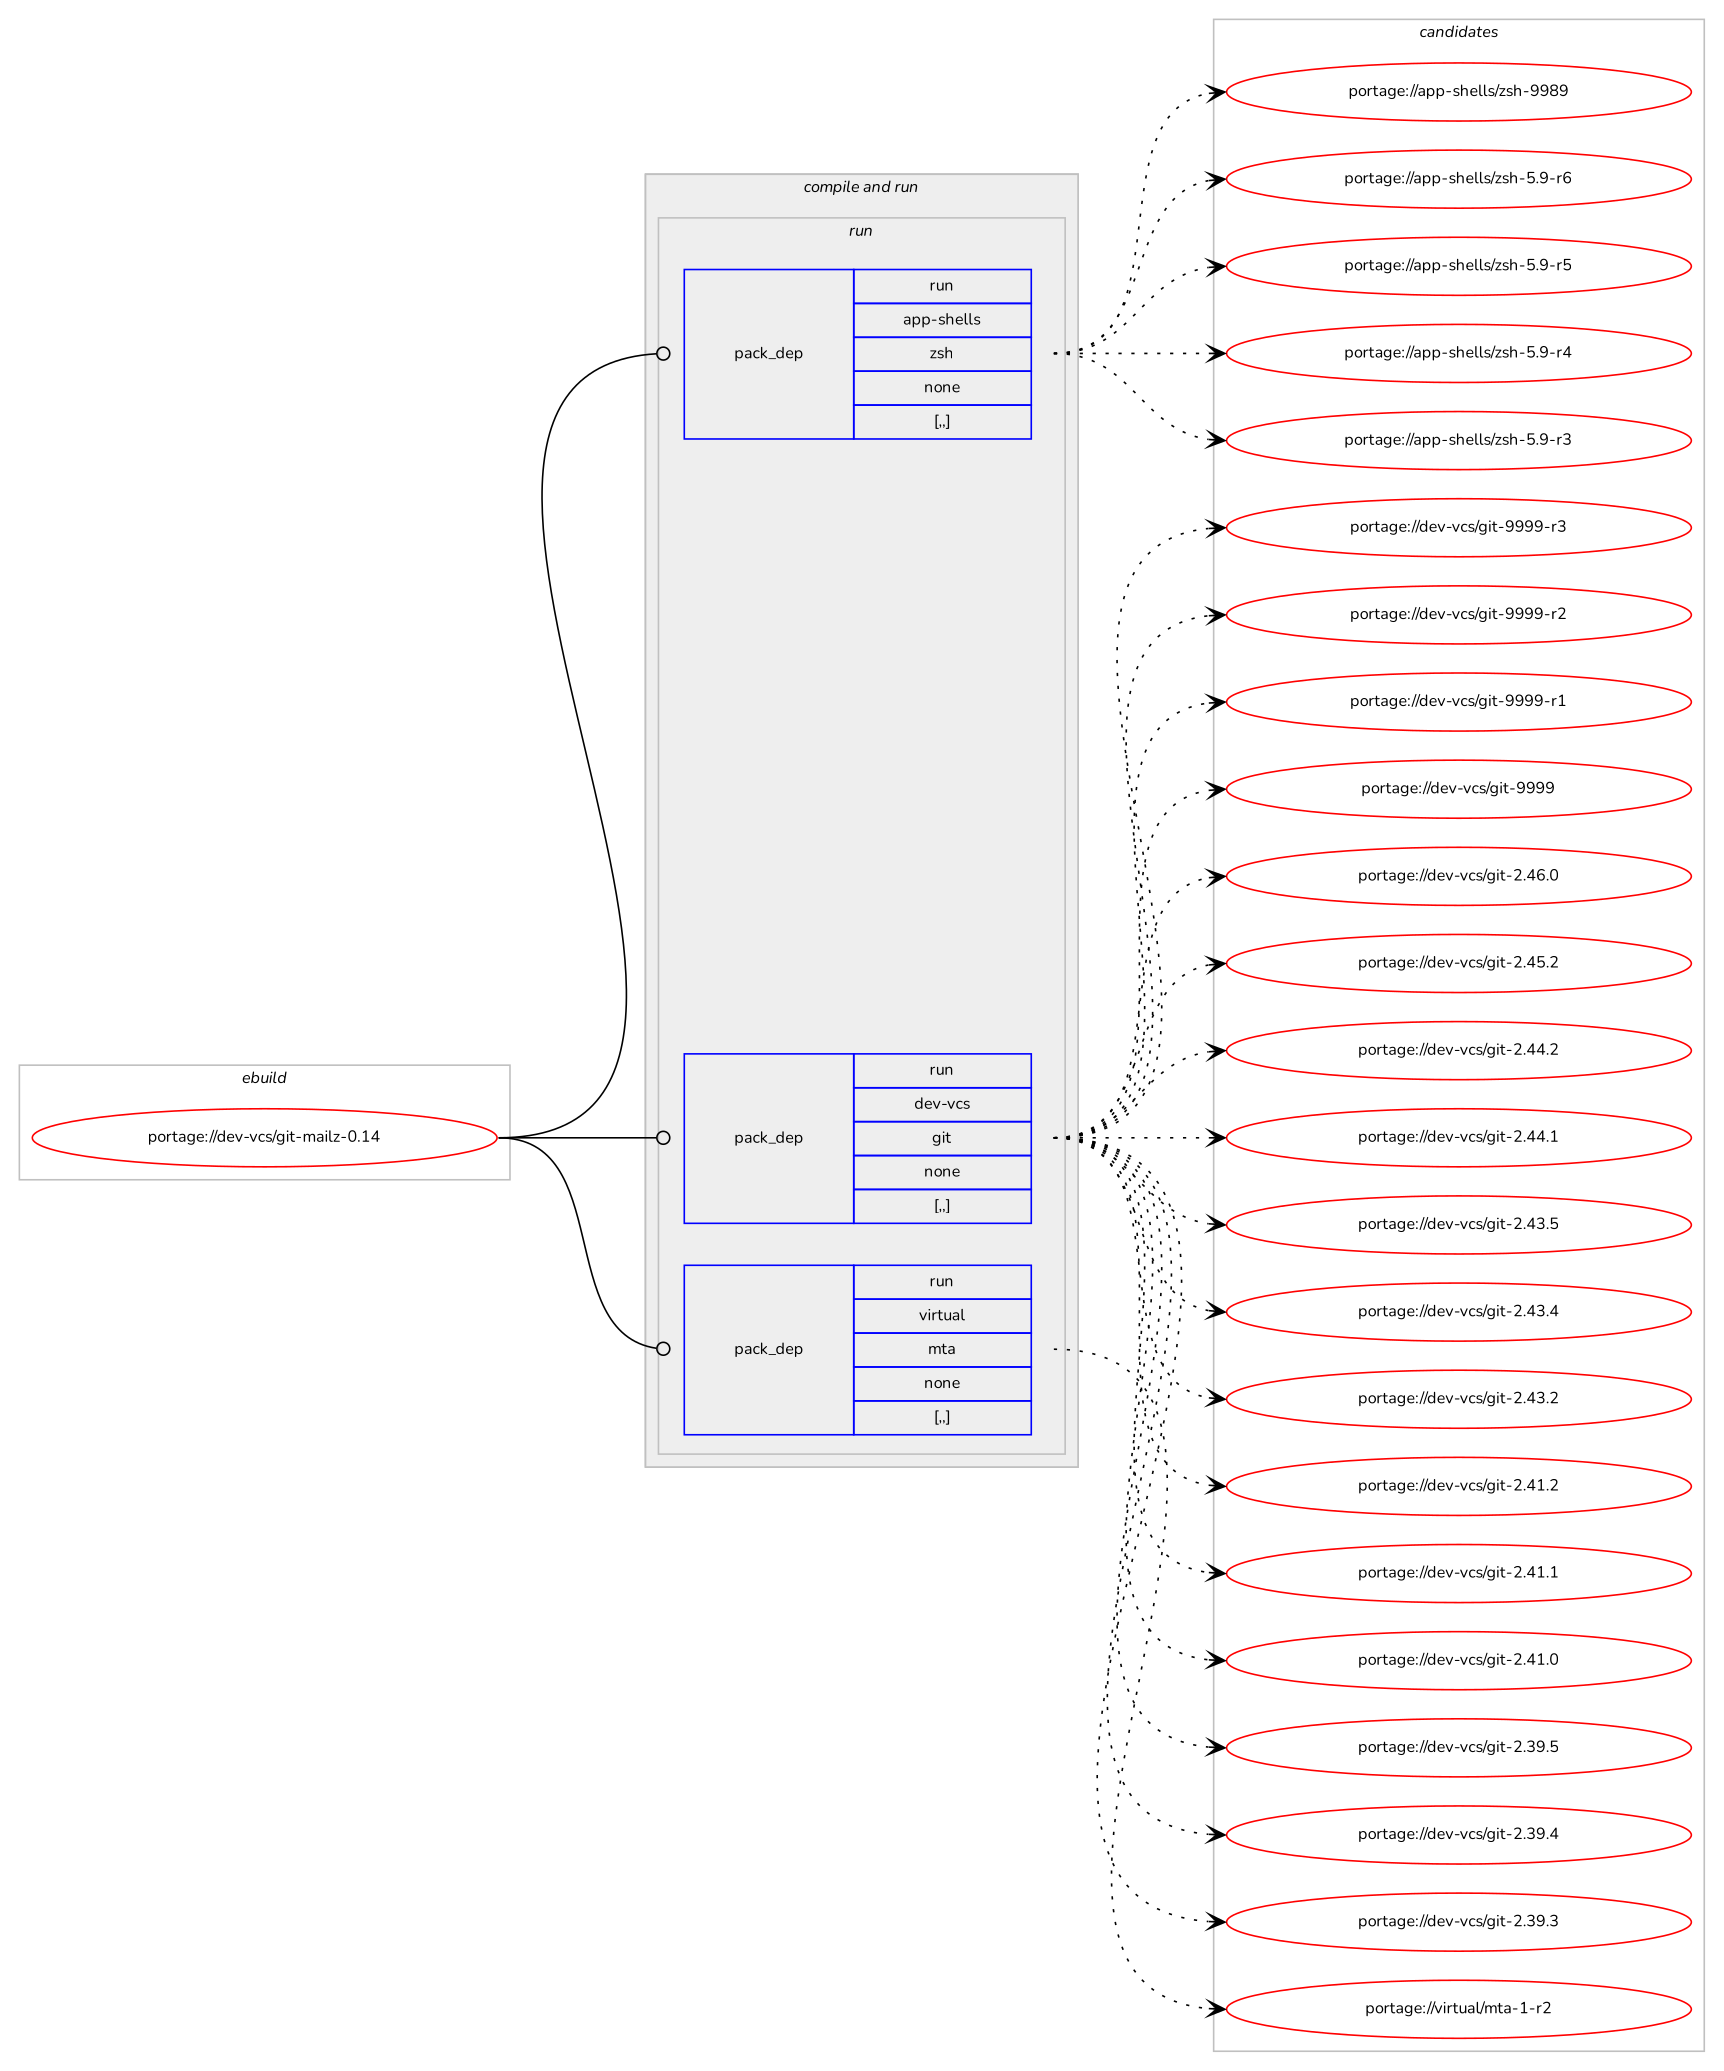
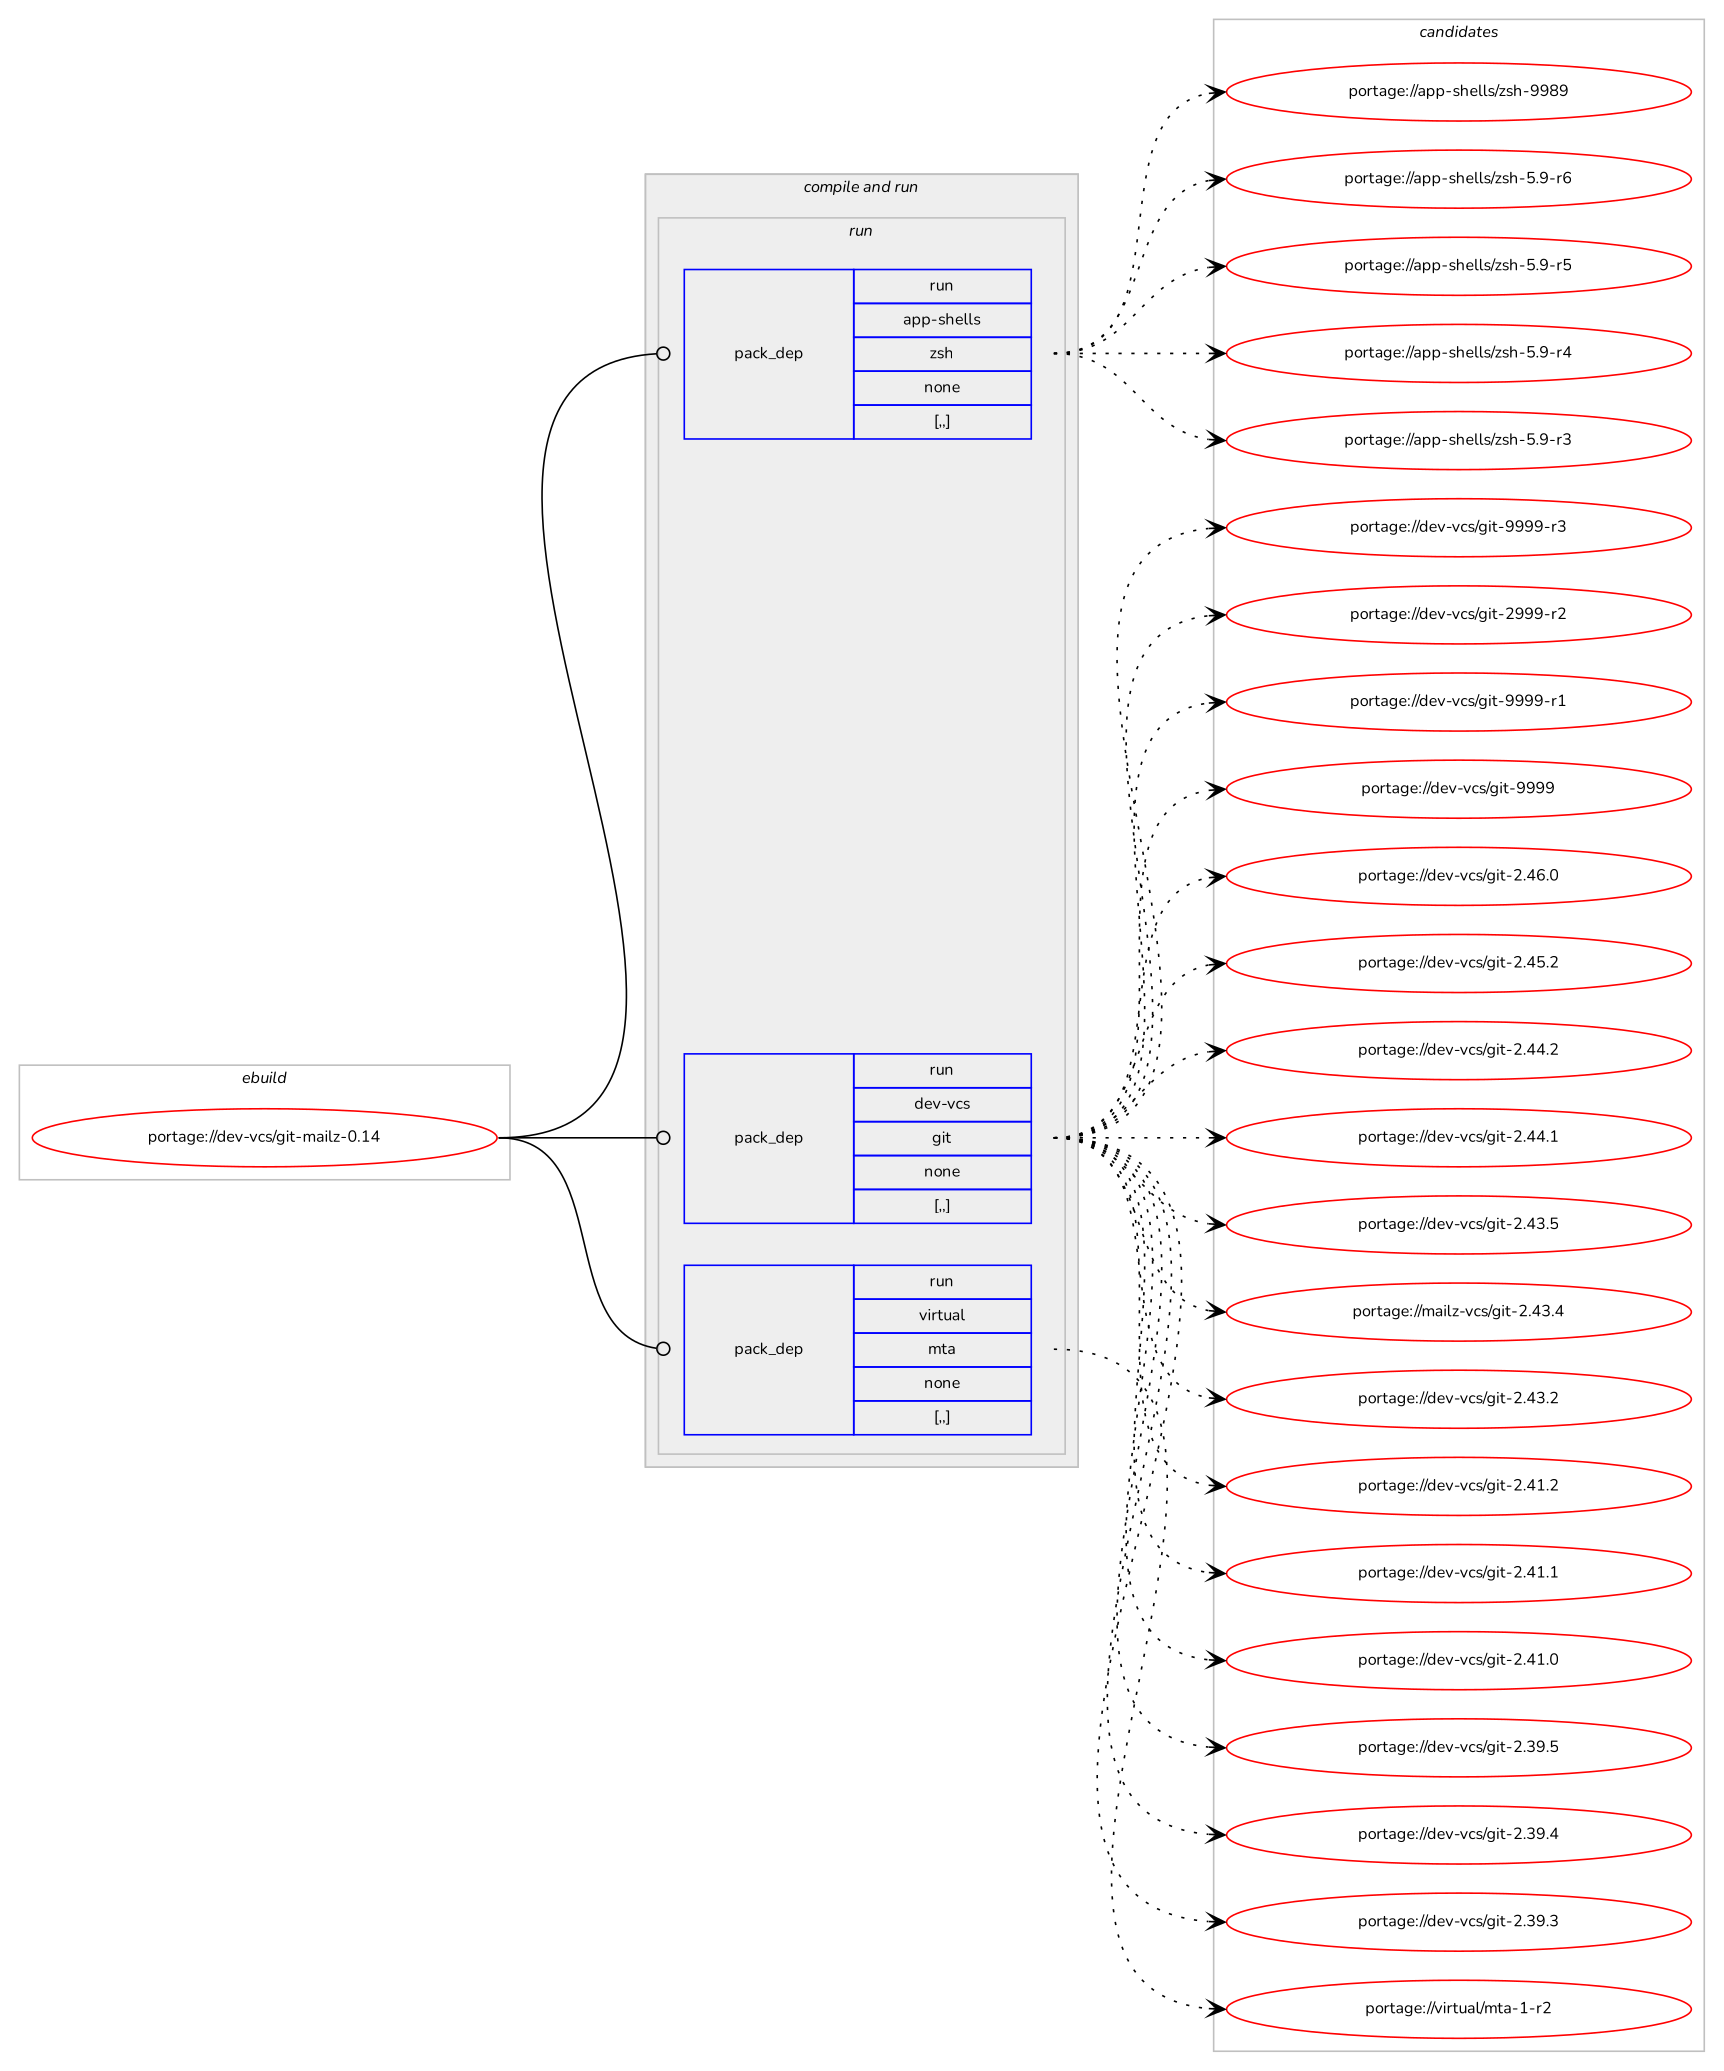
node "portage://dev-vcs/git-9999-r2": label "portage://dev-vcs/git-9999-r2" -> "portage://dev-vcs/git-2999-r2"
node "portage://dev-vcs/git-2.43.4": label "portage://dev-vcs/git-2.43.4" -> "portage://mailz-vcs/git-2.43.4"
